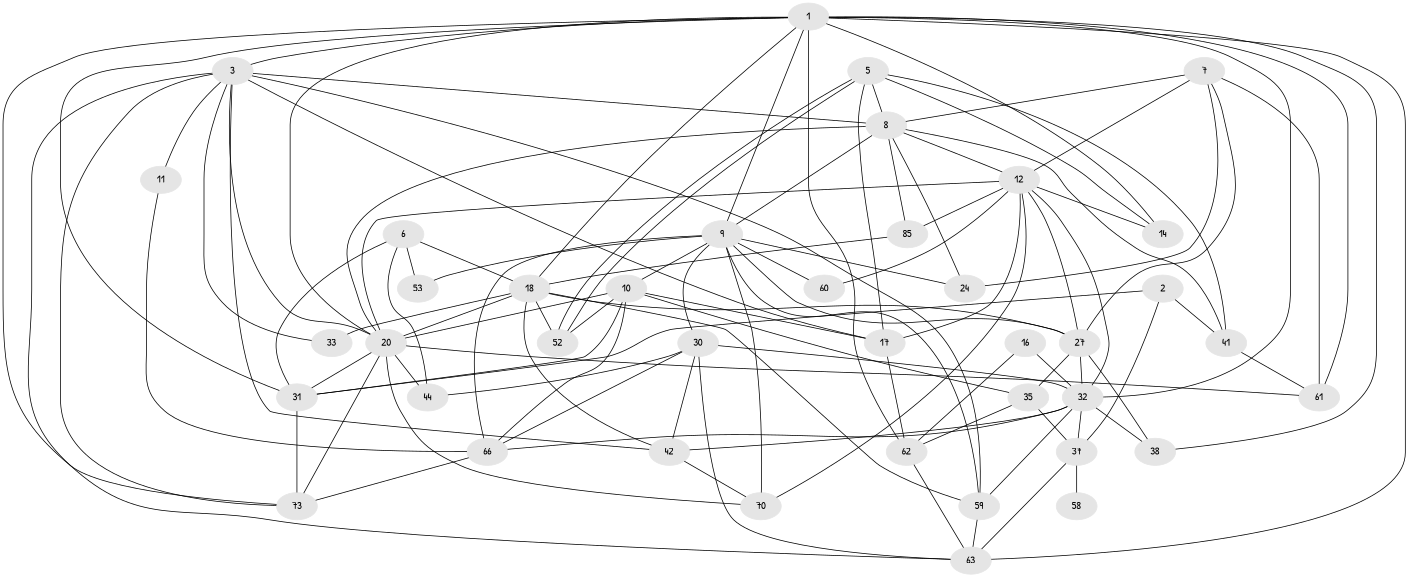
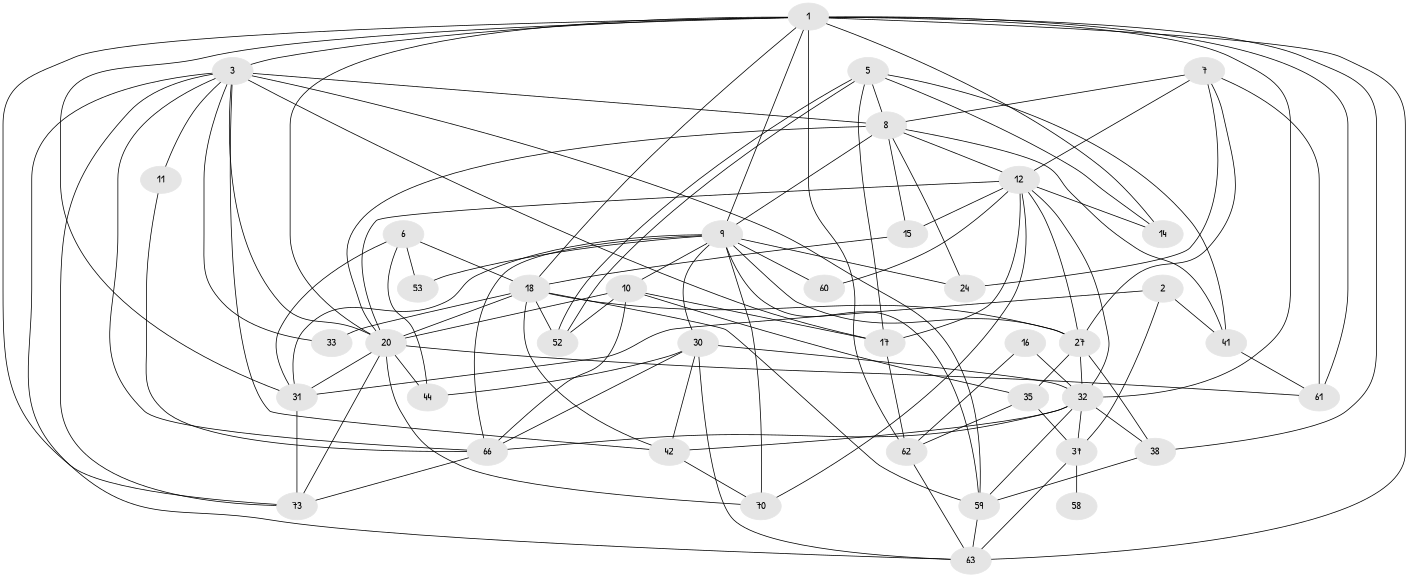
node "85": label "85" -> "15"
edge "10" -- "31": now "9" -- "31"
edge "3" -- "66": added
edge "38" -- "59": added
